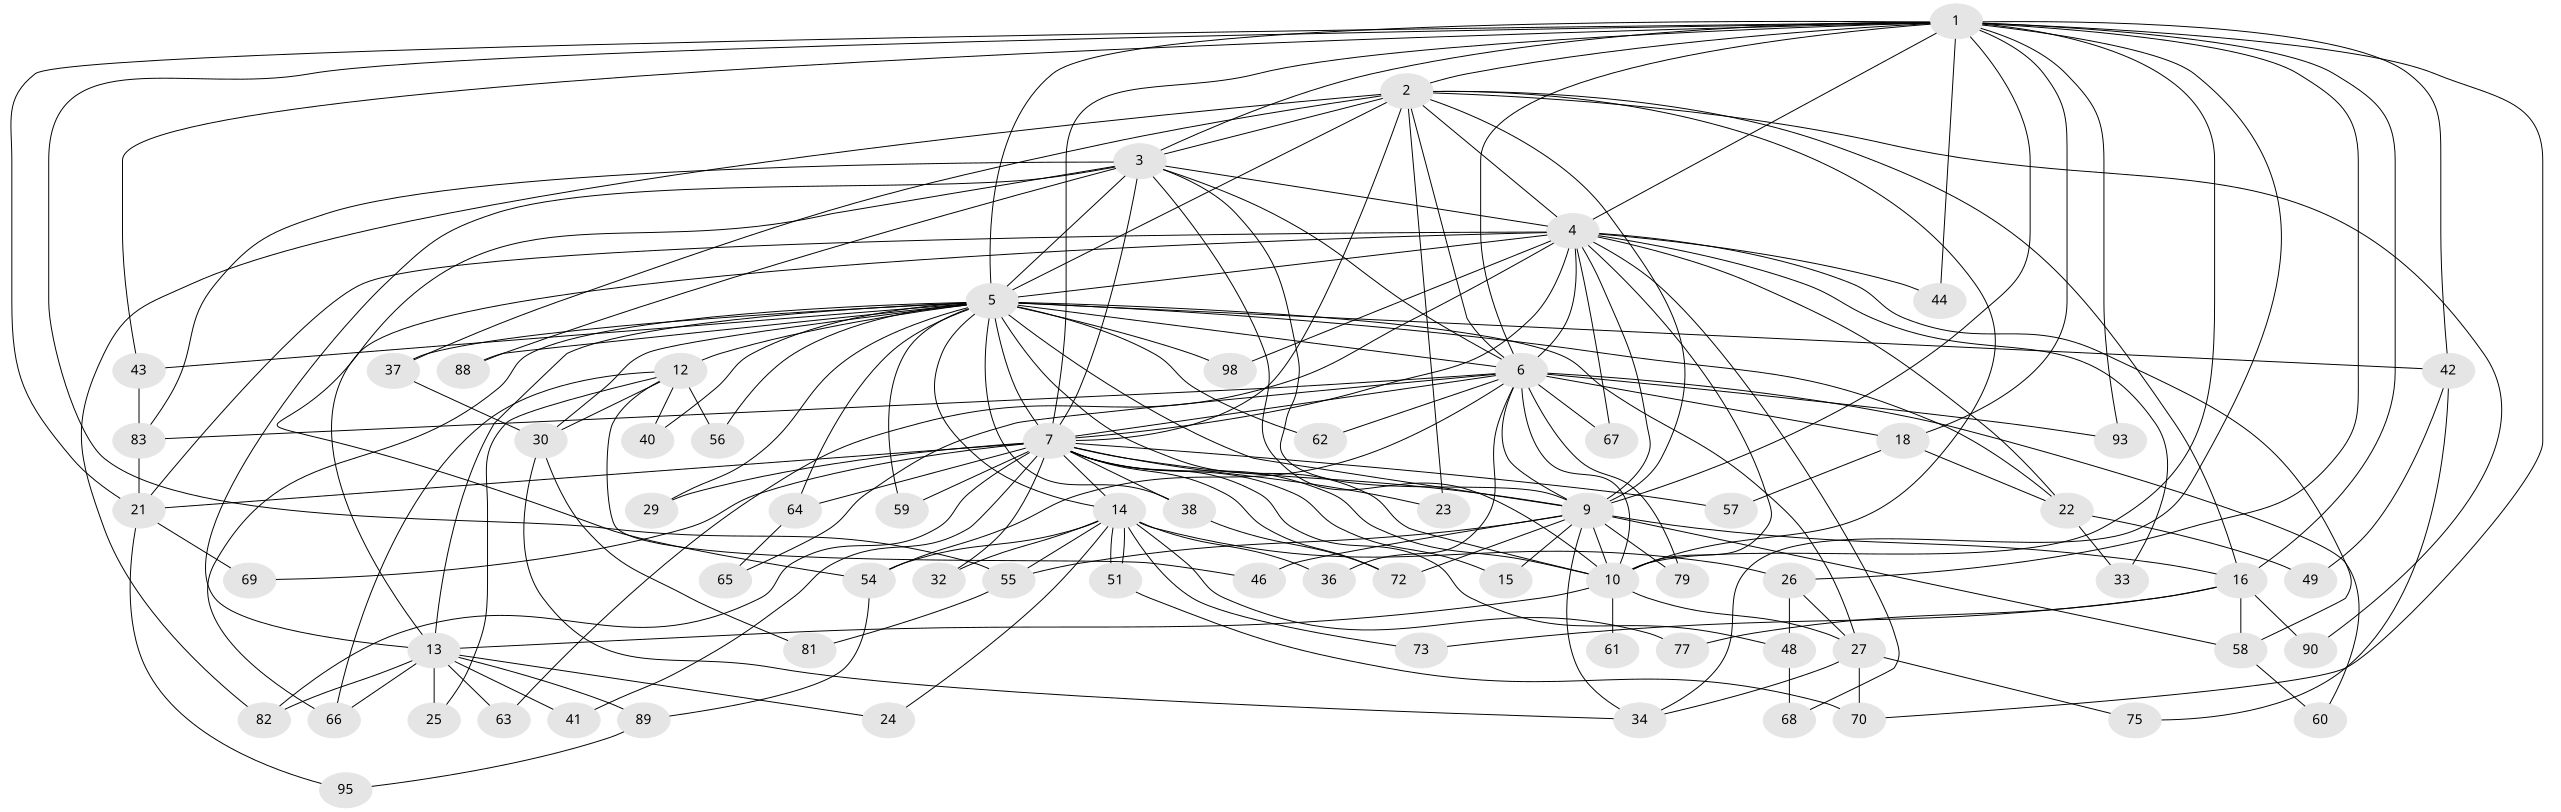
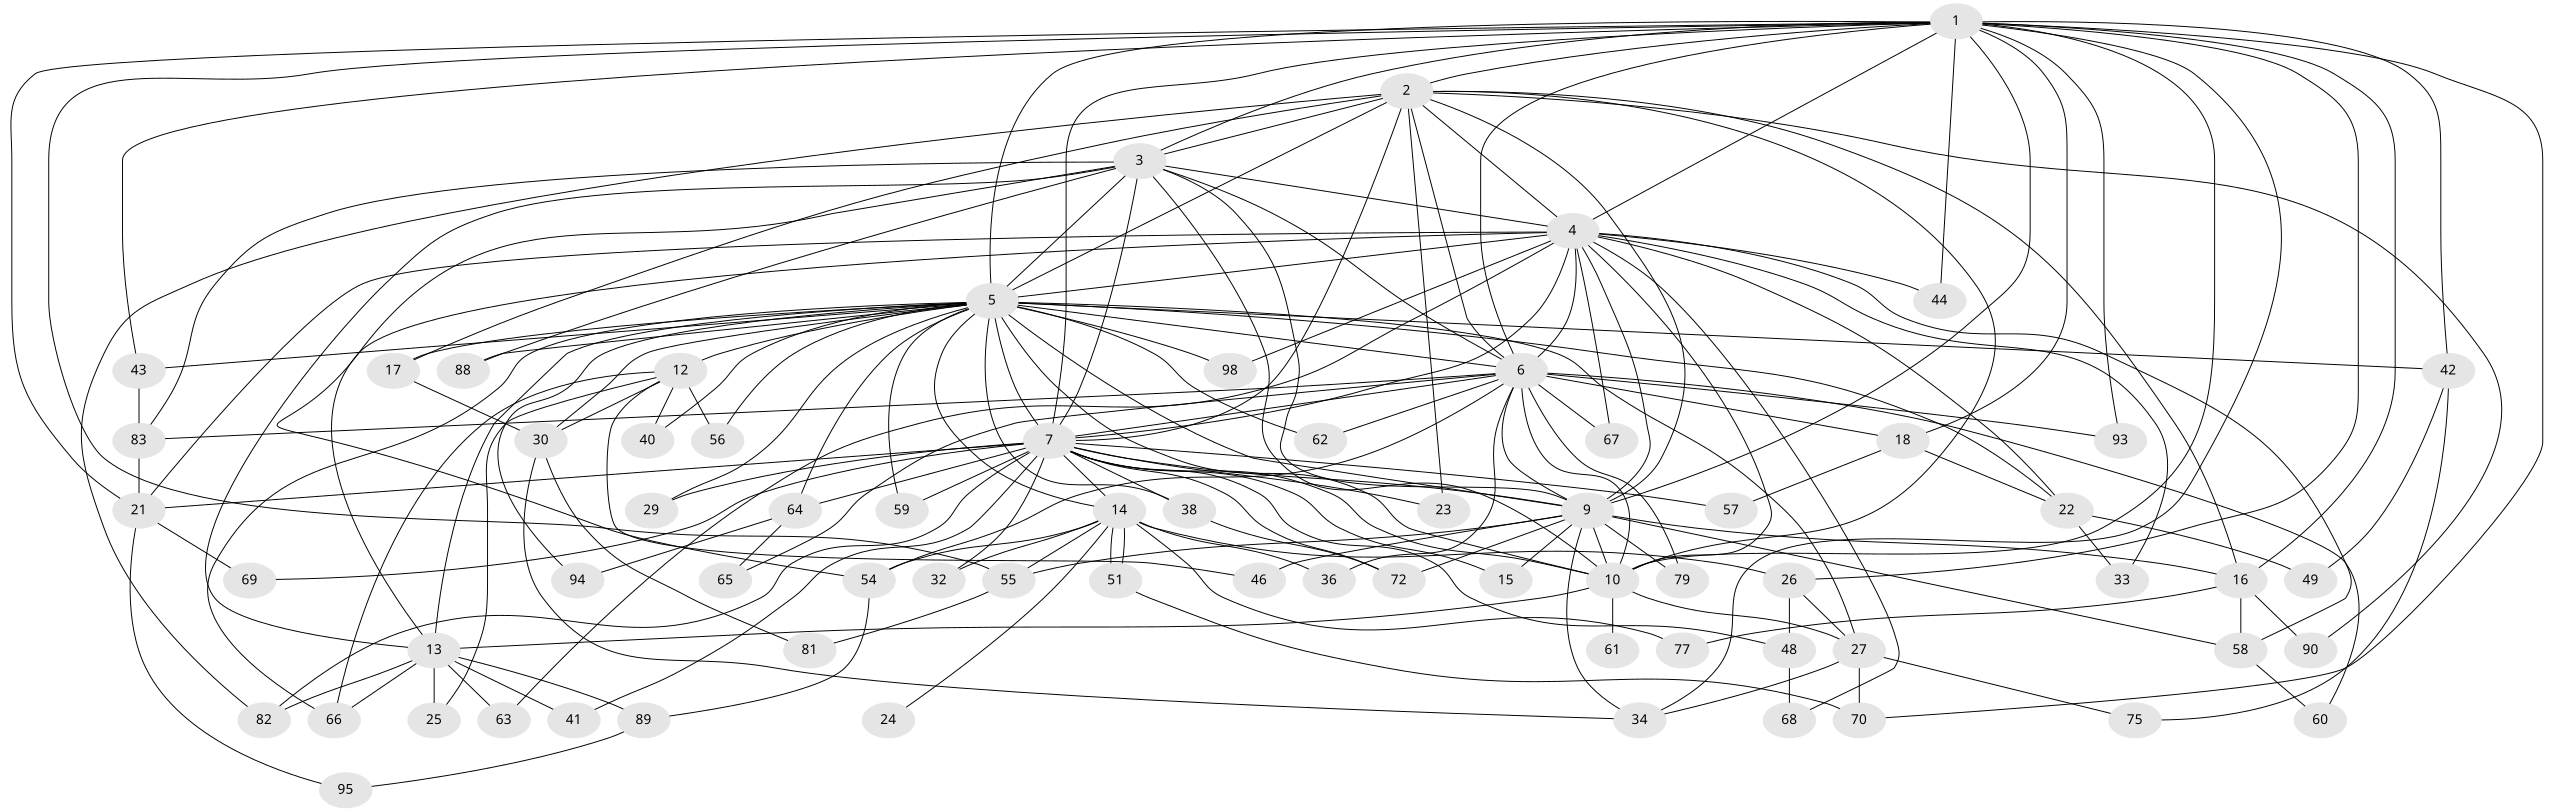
node "37": label "37" -> "17"
node "94": added
node "73": removed
edge "13" -- "24": removed
